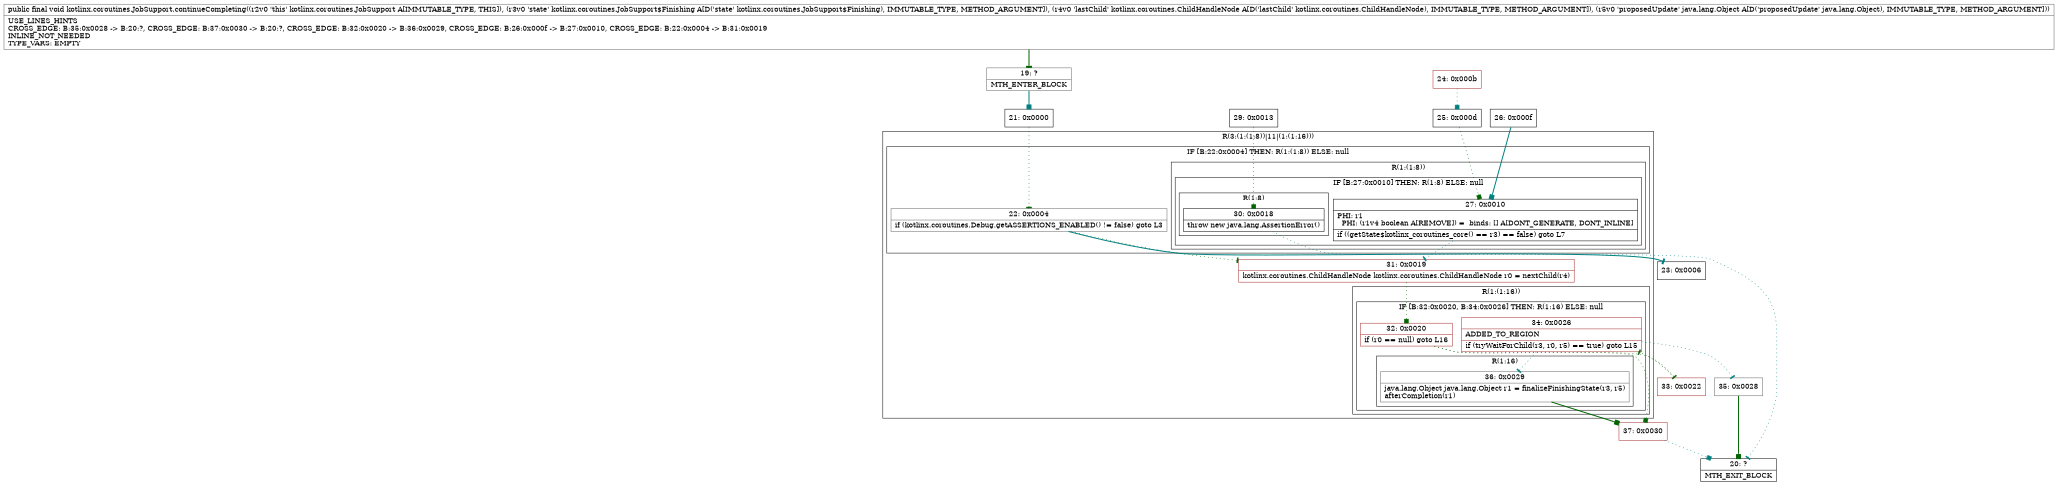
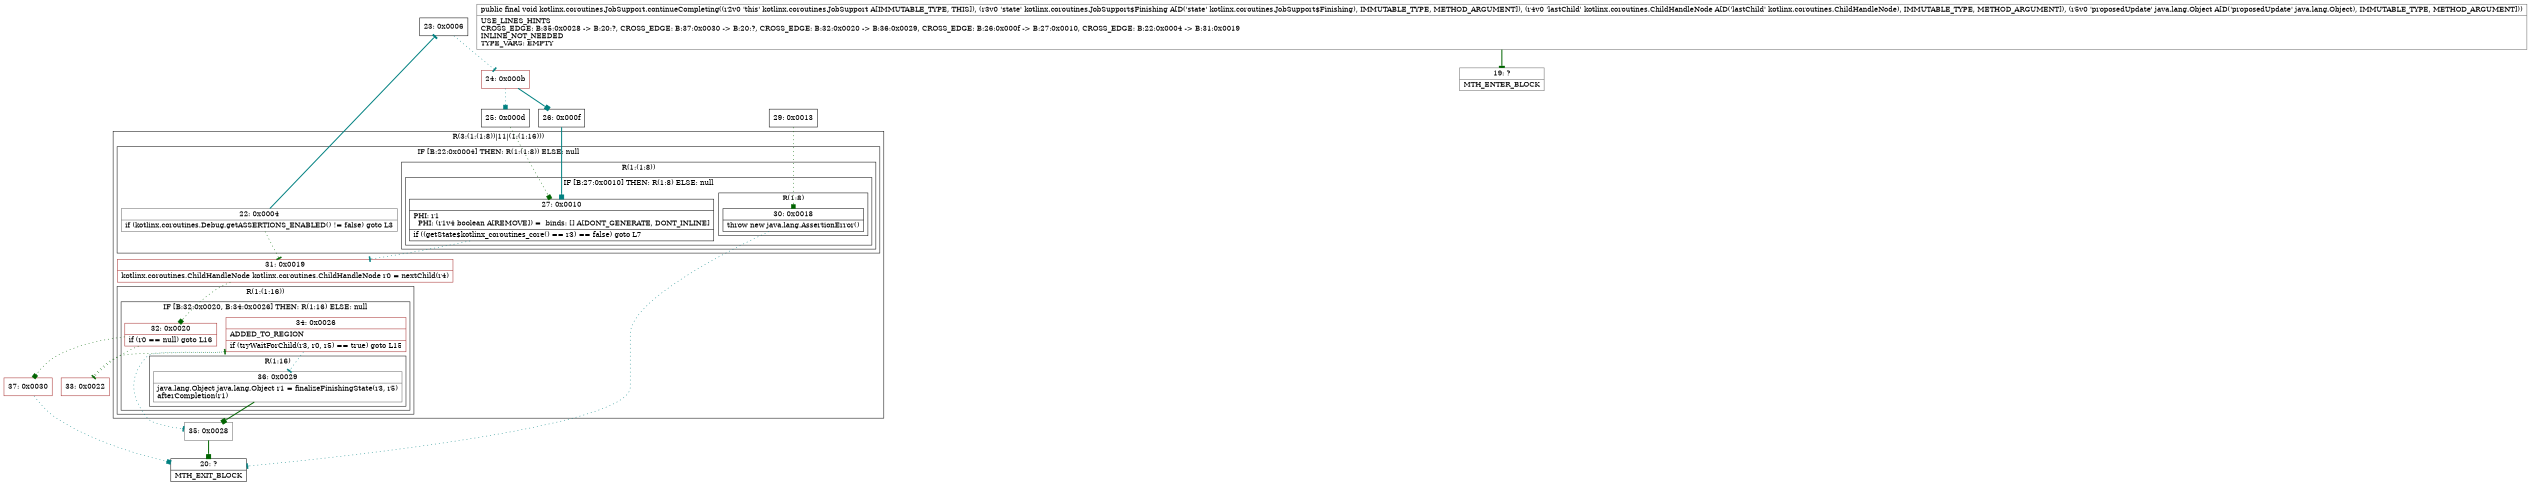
edge "23: 0x0006" -> "24: 0x000b": added
edge "24: 0x000b" -> "26: 0x000f": added
node "21: 0x0000": removed
edge "36: 0x0029" -> "37: 0x0030": now "36: 0x0029" -> "35: 0x0028"
